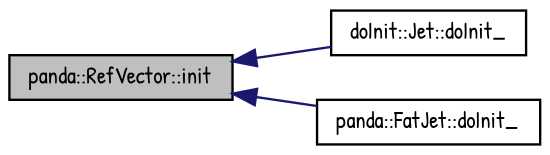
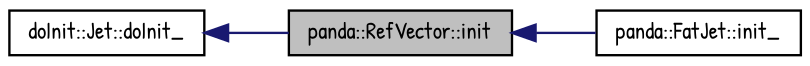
edge "doInit::Jet::doInit_" -> "panda::RefVector::init": reversed
node "panda::FatJet::doInit_": label "panda::FatJet::doInit_" -> "panda::FatJet::init_"
